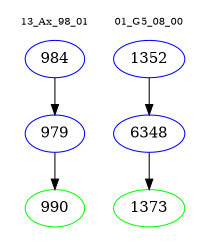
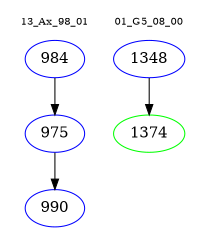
node "1352": removed
node "979": label "979" -> "975"
node "6348": label "6348" -> "1348"
node "990": color green -> blue
node "1373": label "1373" -> "1374"
